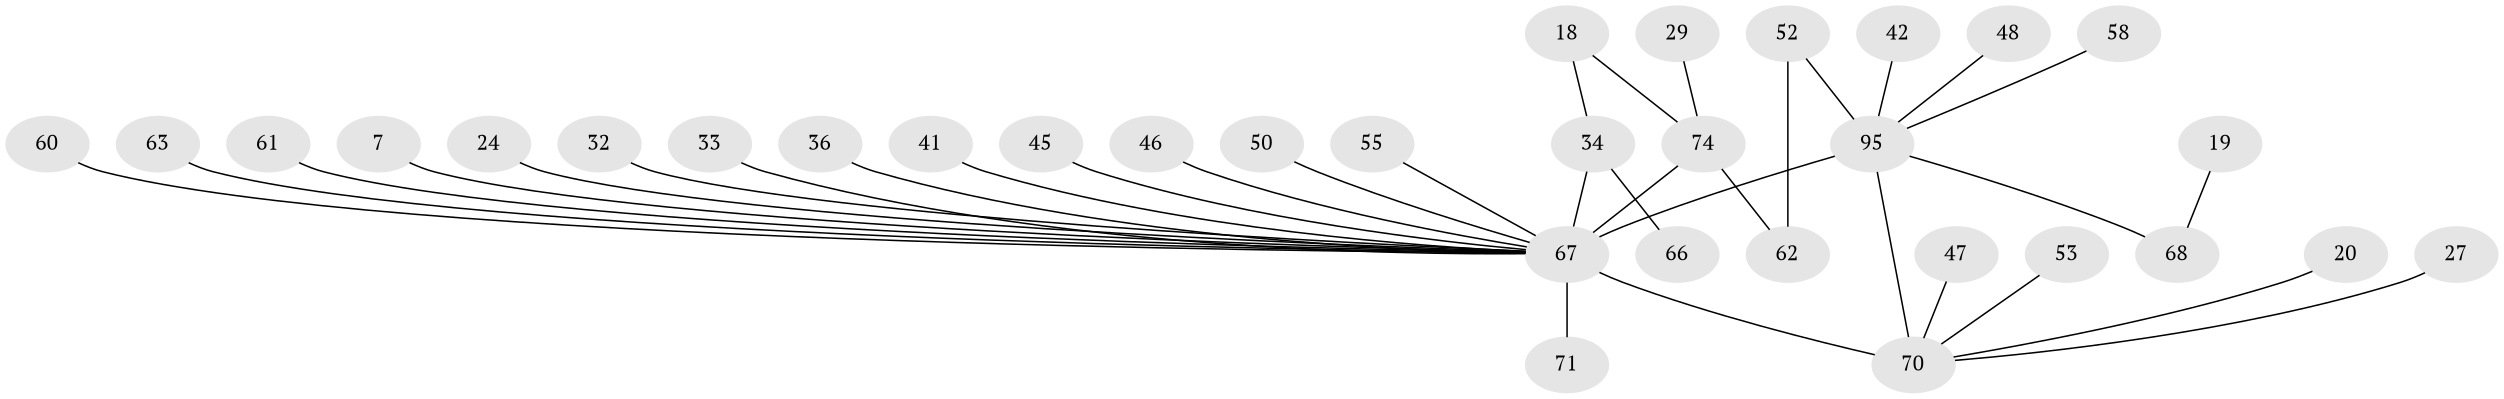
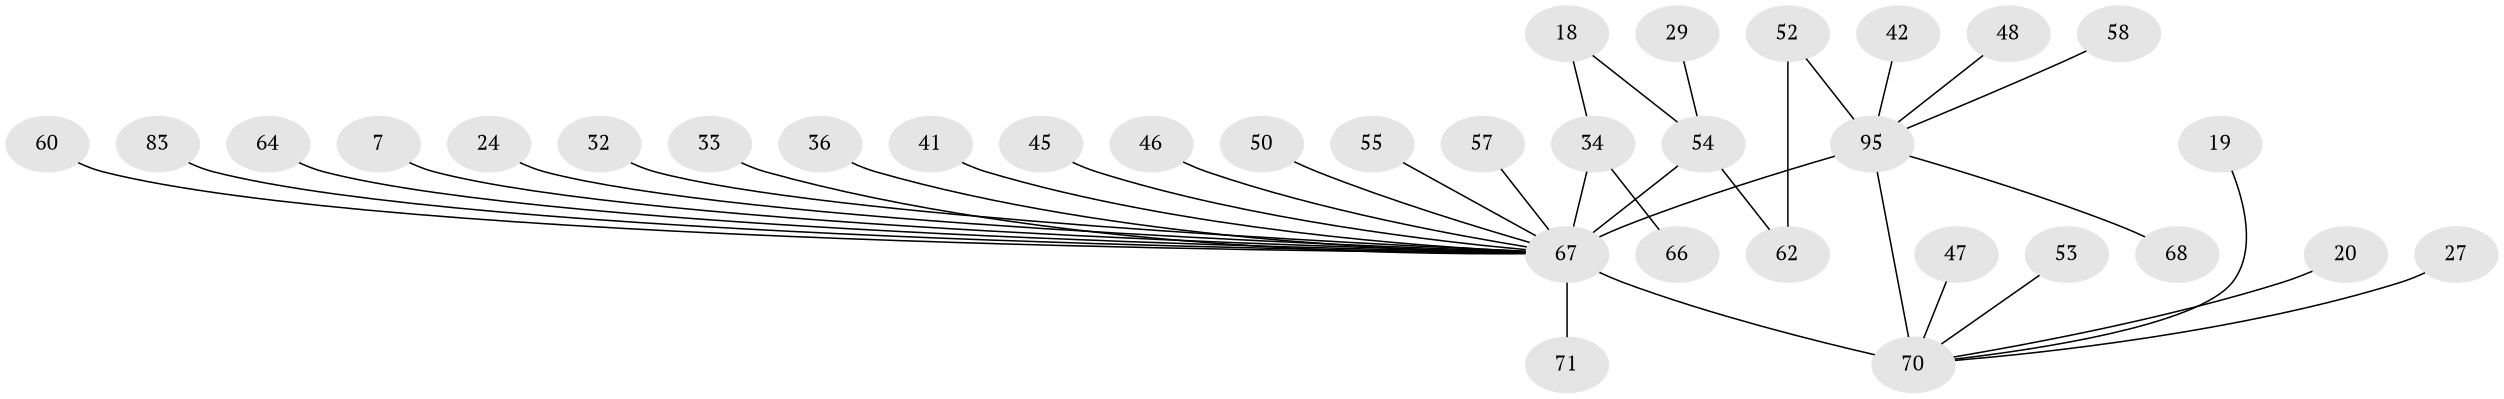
node "63": label "63" -> "83"
node "61": label "61" -> "64"
node "57": added
node "74": label "74" -> "54"
edge "19" -- "68": now "19" -- "70"
